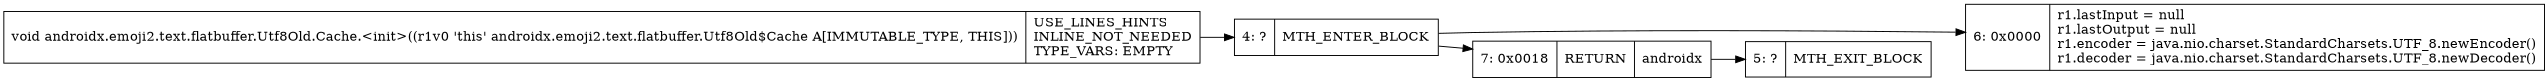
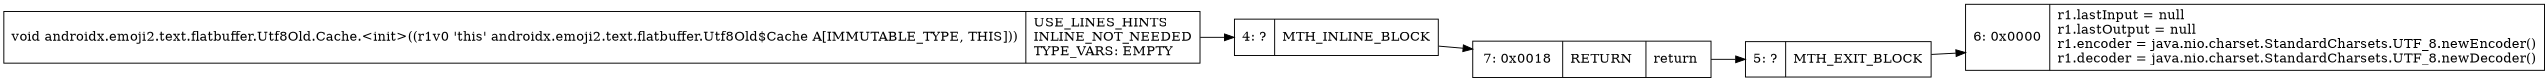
edge "4: ?" -> "6: 0x0000": now "5: ?" -> "6: 0x0000"
node "4: ?": text "MTH_ENTER_BLOCK" -> "MTH_INLINE_BLOCK"
node "7: 0x0018": text "androidx" -> "return"
